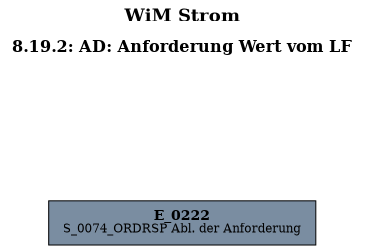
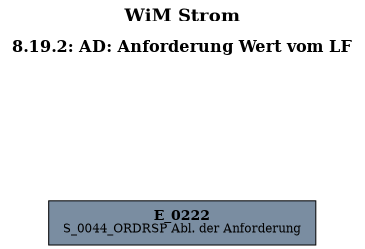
node "E_0222": text "S_0074_ORDRSP Abl. der Anforderung" -> "S_0044_ORDRSP Abl. der Anforderung"
